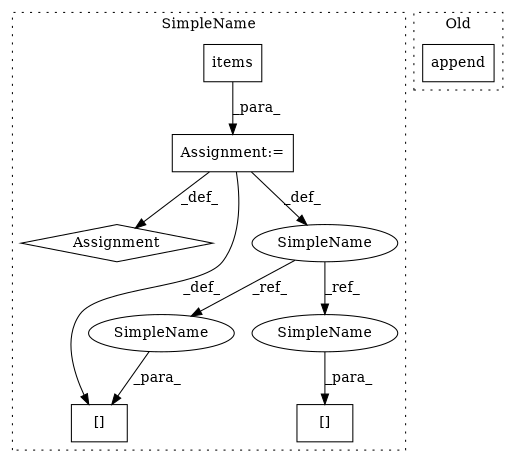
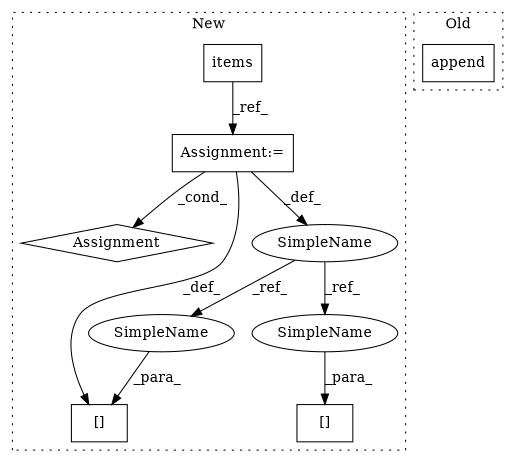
cluster "SimpleName": label "SimpleName" -> "New"
edge "items" -> "Assignment:=": label "_para_" -> "_ref_"
edge "Assignment:=" -> "Assignment": label "_def_" -> "_cond_"
